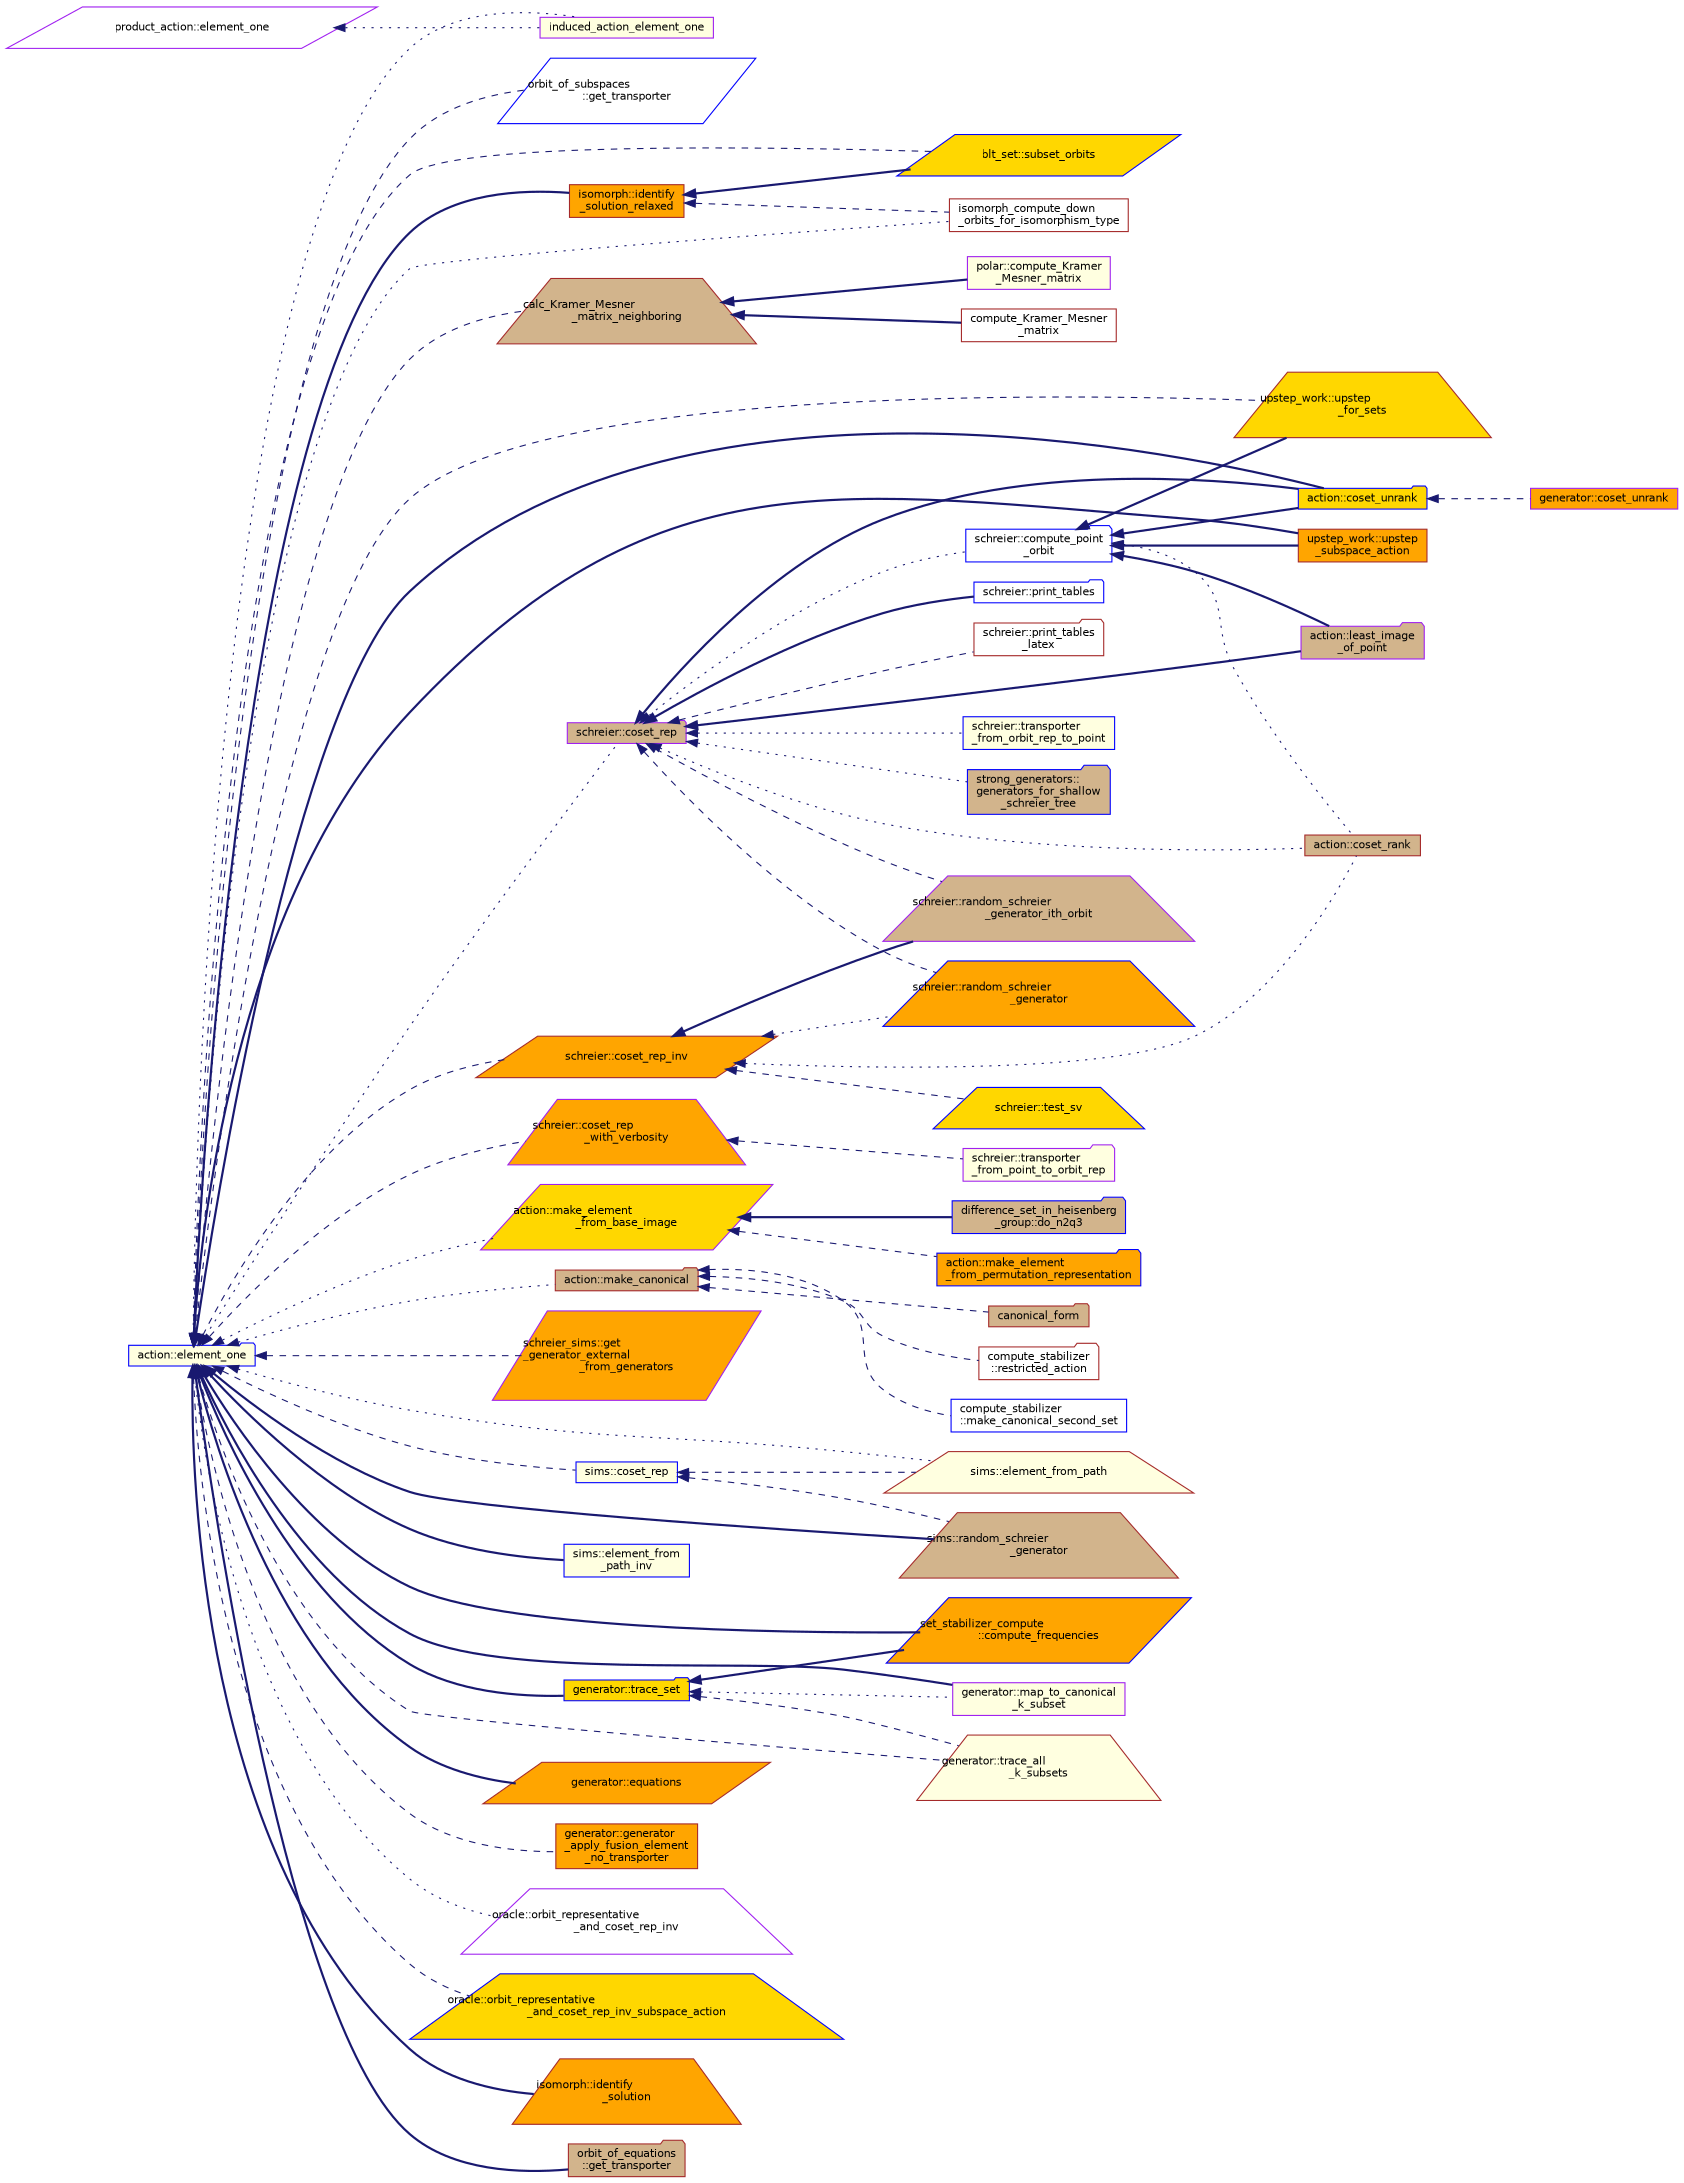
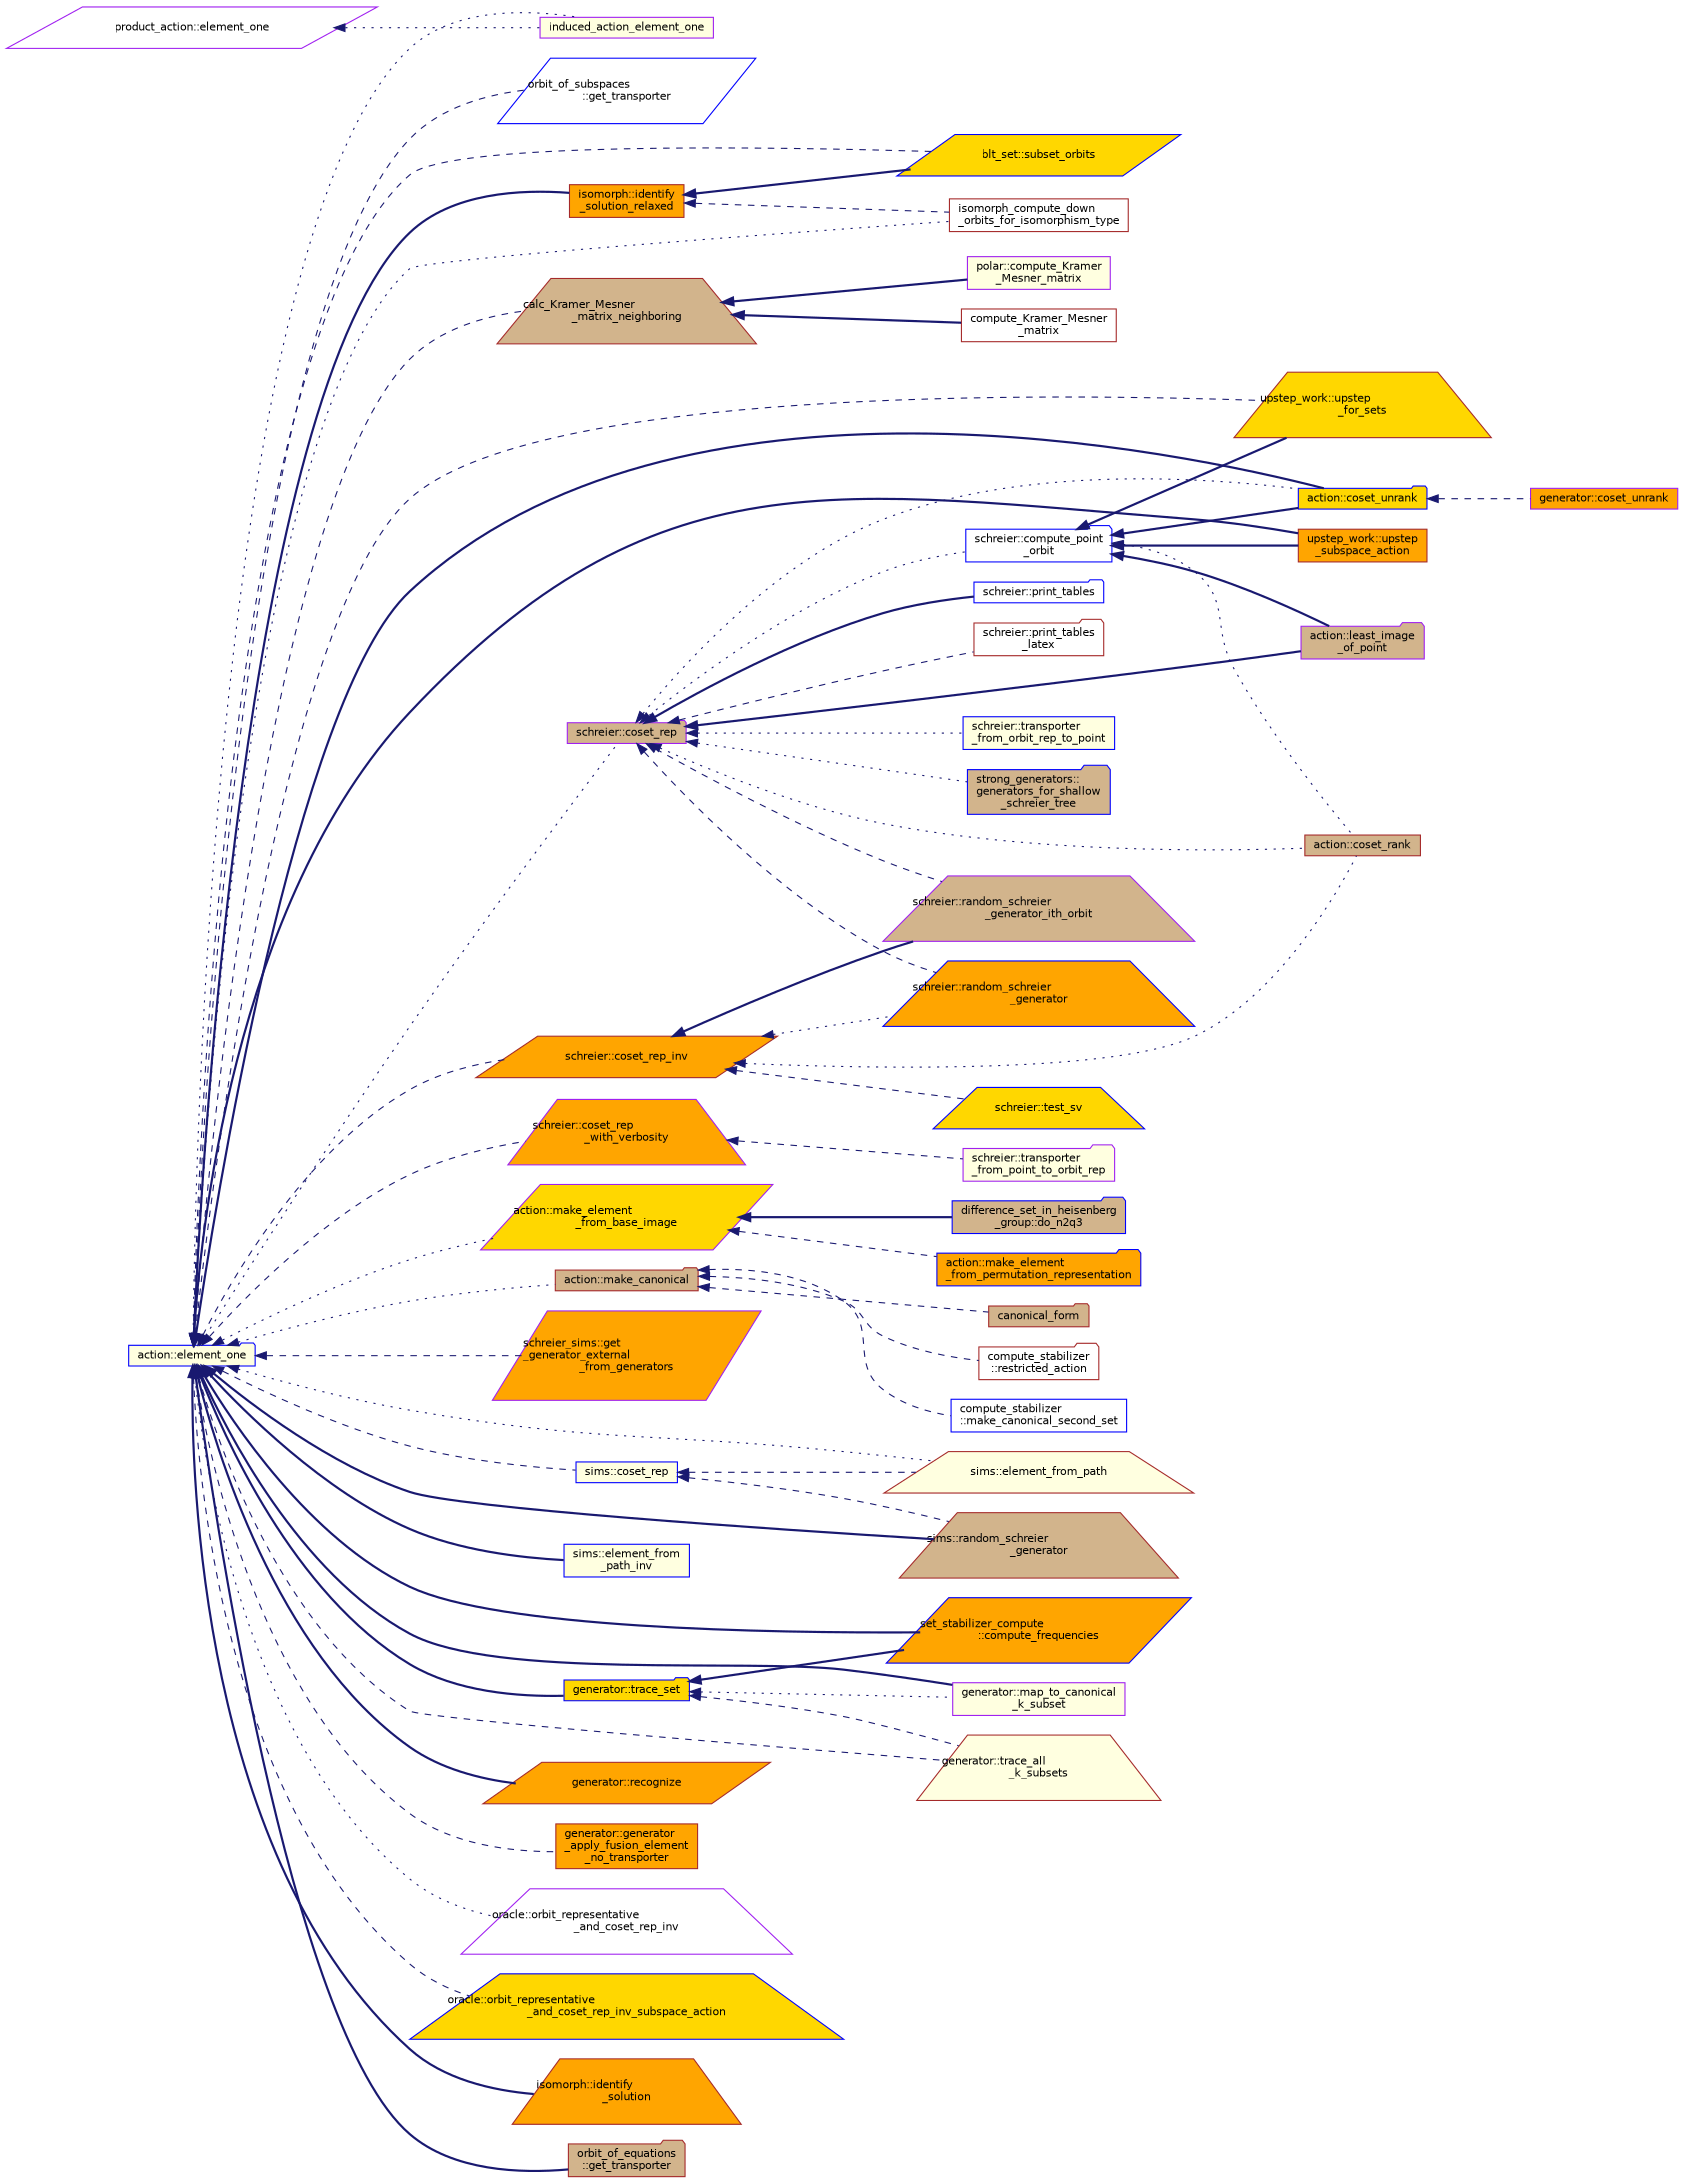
edge "action::coset_unrank" -> "schreier::coset_rep": style bold -> dotted
node "generator::equations": label "generator::equations" -> "generator::recognize"
